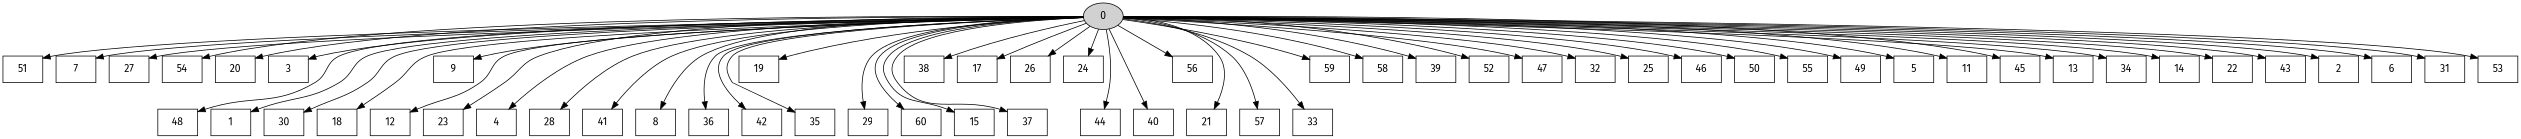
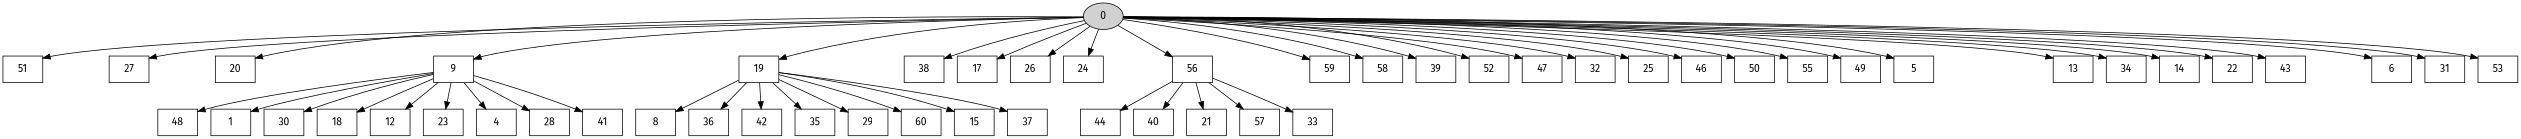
edge "0" -> "8": now "19" -> "8"
edge "0" -> "23": now "9" -> "23"
edge "0" -> "48": now "9" -> "48"
edge "0" -> "1": now "9" -> "1"
edge "0" -> "30": now "9" -> "30"
edge "0" -> "42": now "19" -> "42"
edge "0" -> "36": now "19" -> "36"
edge "0" -> "29": now "19" -> "29"
edge "0" -> "18": now "9" -> "18"
edge "0" -> "12": now "9" -> "12"
edge "0" -> "35": now "19" -> "35"
edge "0" -> "28": now "9" -> "28"
edge "0" -> "4": now "9" -> "4"
edge "0" -> "33": now "56" -> "33"
edge "0" -> "41": now "9" -> "41"
edge "0" -> "57": now "56" -> "57"
edge "0" -> "21": now "56" -> "21"
edge "0" -> "60": now "19" -> "60"
edge "0" -> "37": now "19" -> "37"
edge "0" -> "15": now "19" -> "15"
edge "0" -> "44": now "56" -> "44"
edge "0" -> "40": now "56" -> "40"
node "7": removed
node "54": removed
node "3": removed
node "11": removed
node "45": removed
node "2": removed
